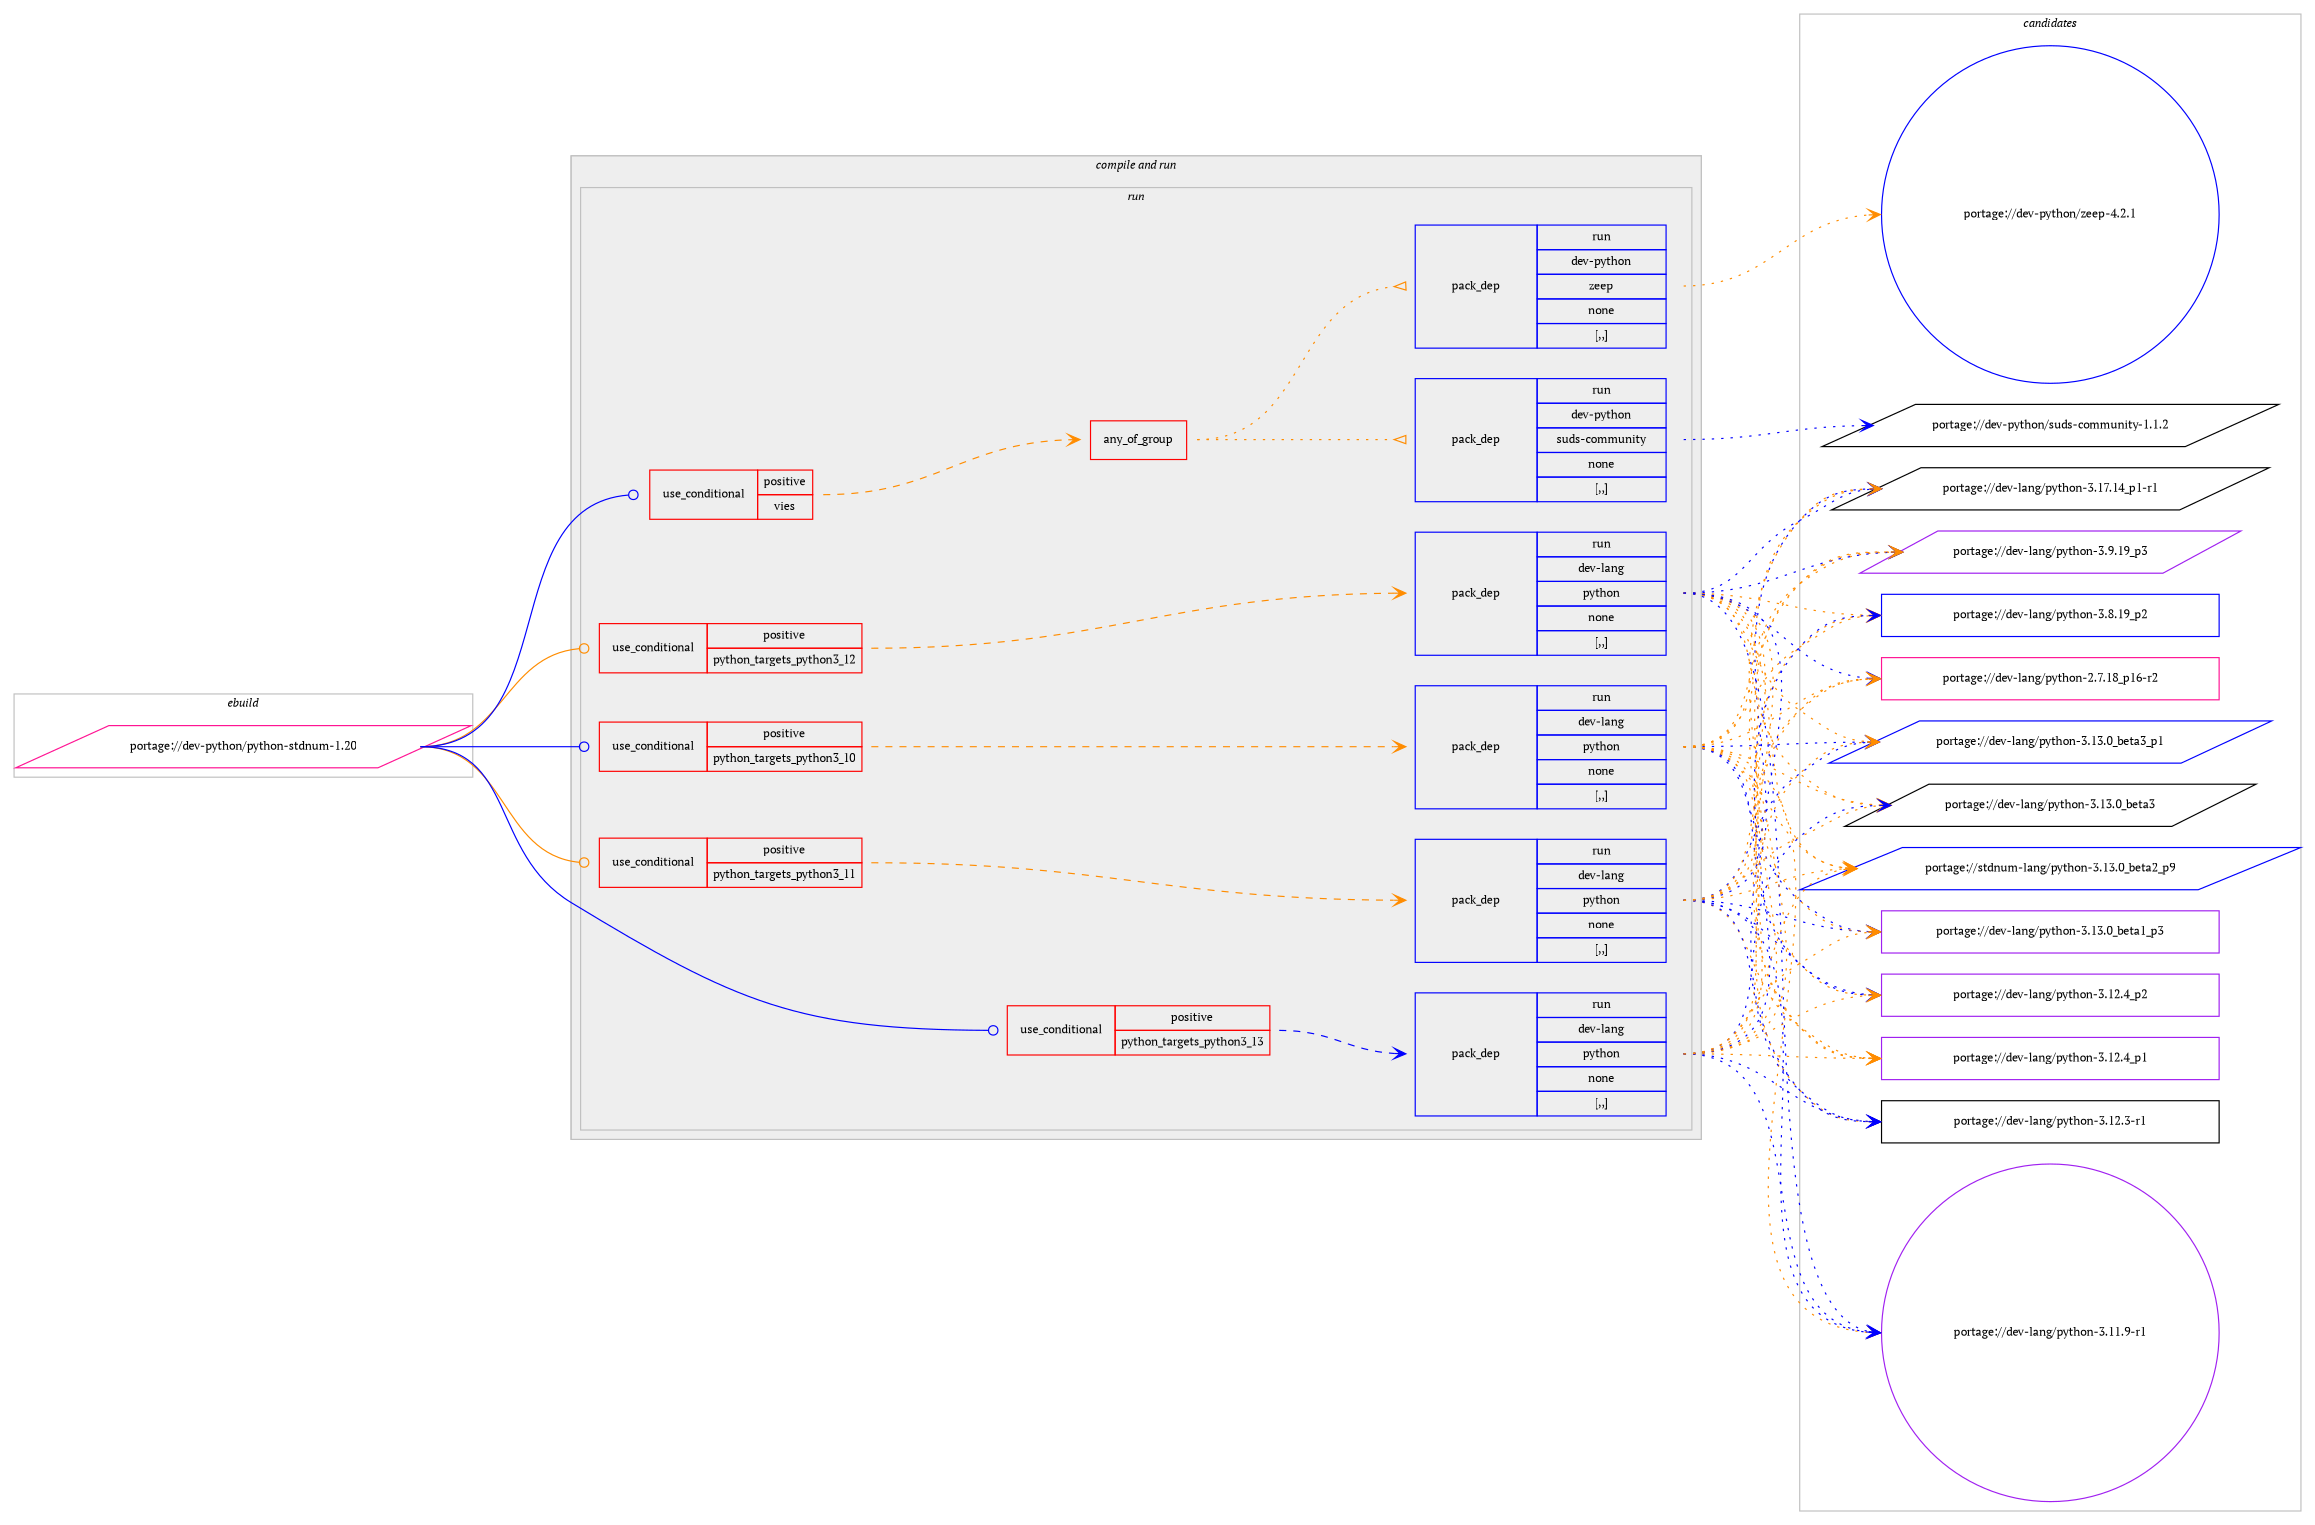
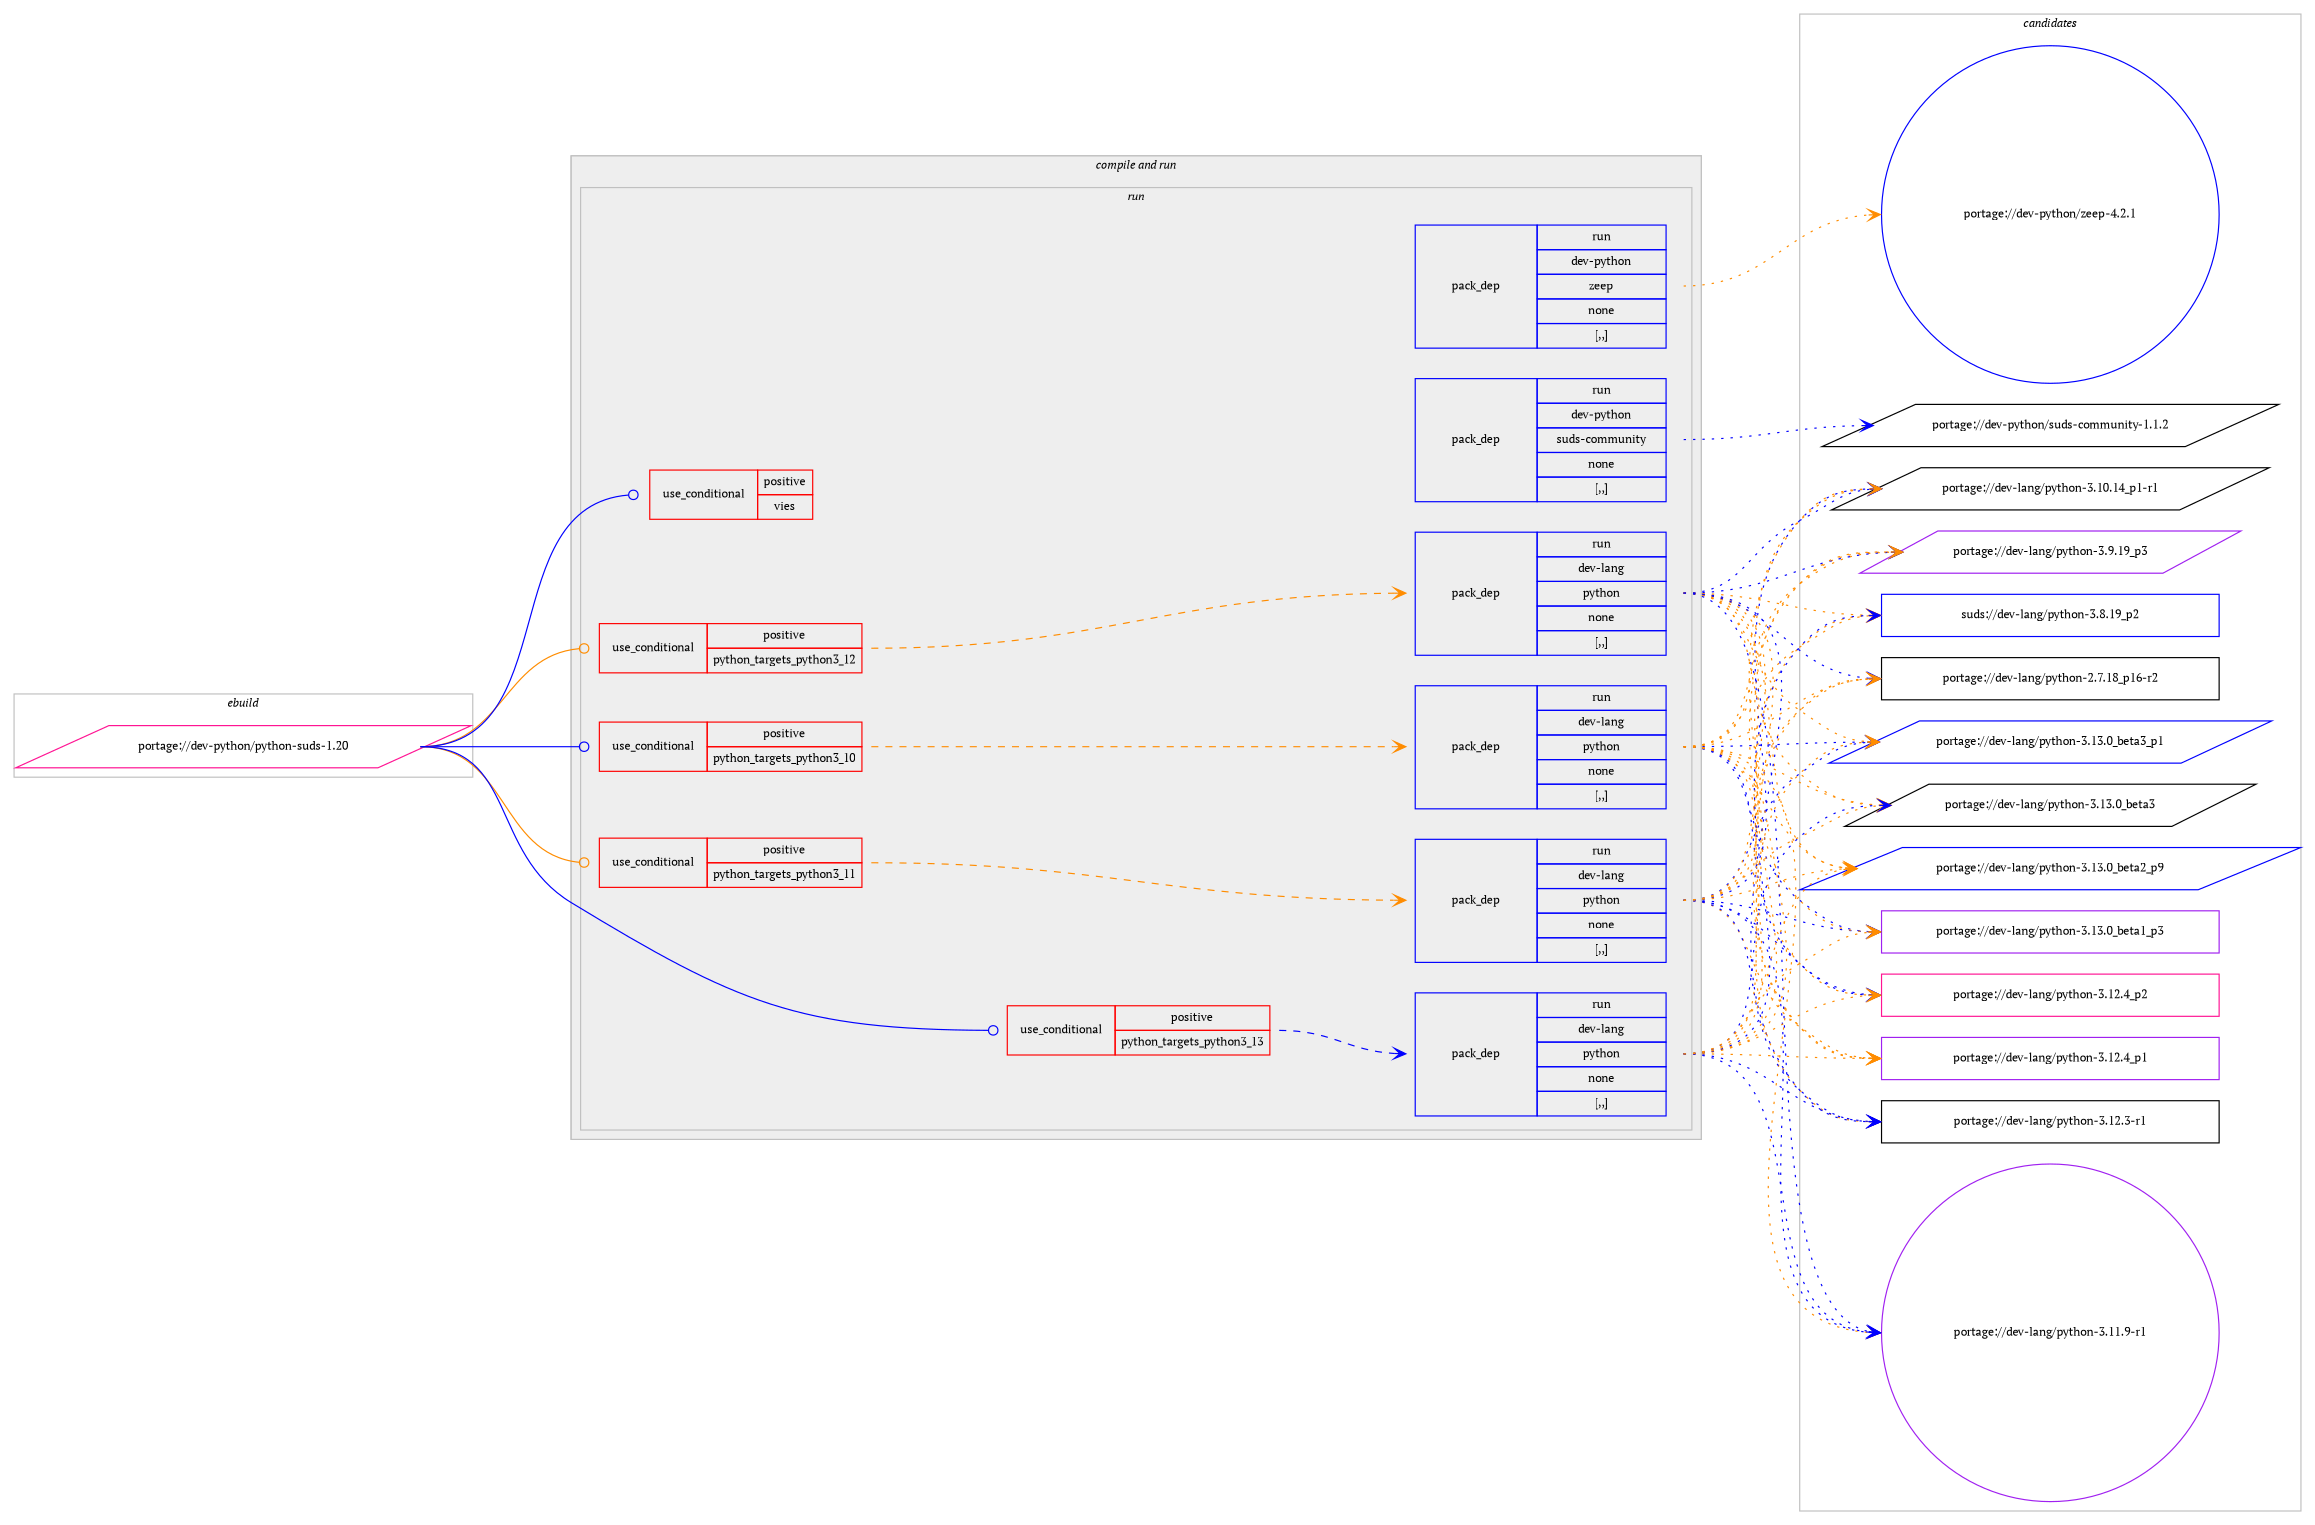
node "any_of_group": removed
node "portage://dev-lang/python-3.17.14_p1-r1": label "portage://dev-lang/python-3.17.14_p1-r1" -> "portage://dev-lang/python-3.10.14_p1-r1"
node "portage://dev-lang/python-3.8.19_p2": label "portage://dev-lang/python-3.8.19_p2" -> "suds://dev-lang/python-3.8.19_p2"
node "portage://dev-lang/python-2.7.18_p16-r2": color deeppink -> black
node "portage://dev-python/python-stdnum-1.20": label "portage://dev-python/python-stdnum-1.20" -> "portage://dev-python/python-suds-1.20"
node "portage://stdnum-lang/python-3.13.0_beta2_p9": label "portage://stdnum-lang/python-3.13.0_beta2_p9" -> "portage://dev-lang/python-3.13.0_beta2_p9"
node "portage://dev-lang/python-3.12.4_p2": color purple -> deeppink
